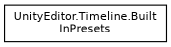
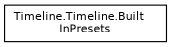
node "UnityEditor.Timeline.Built InPresets": label "UnityEditor.Timeline.Built InPresets" -> "Timeline.Timeline.Built InPresets"
